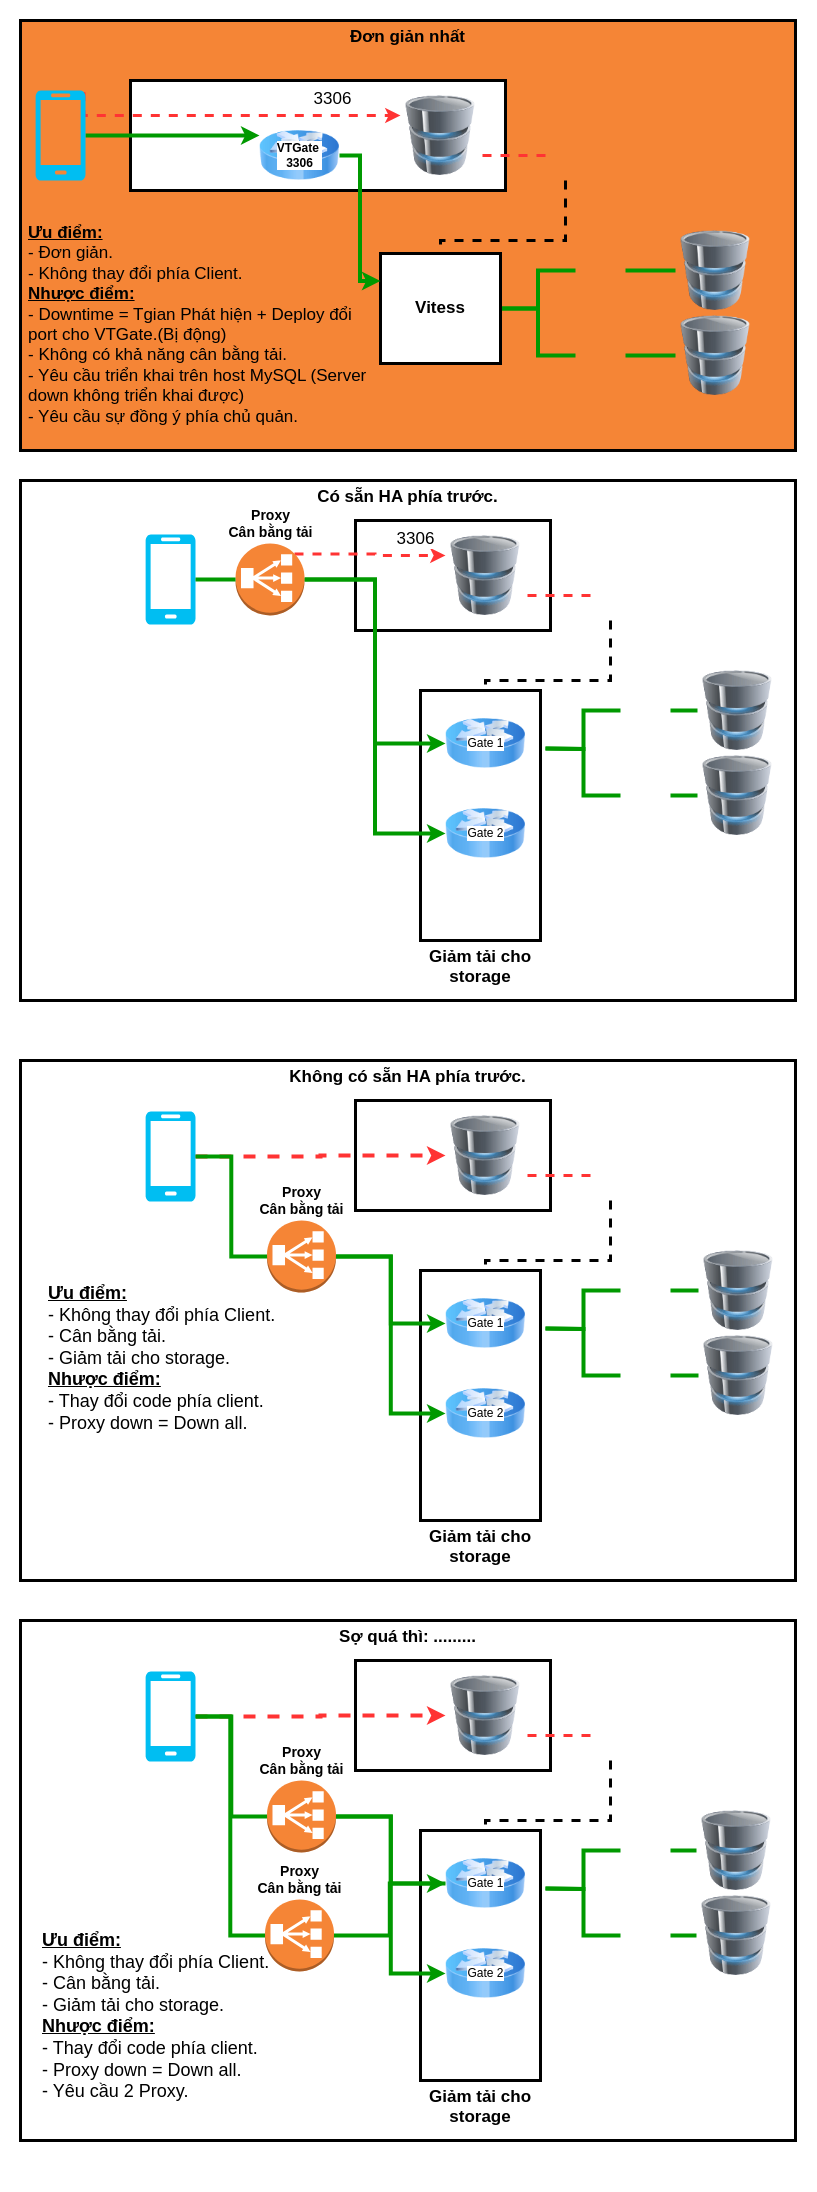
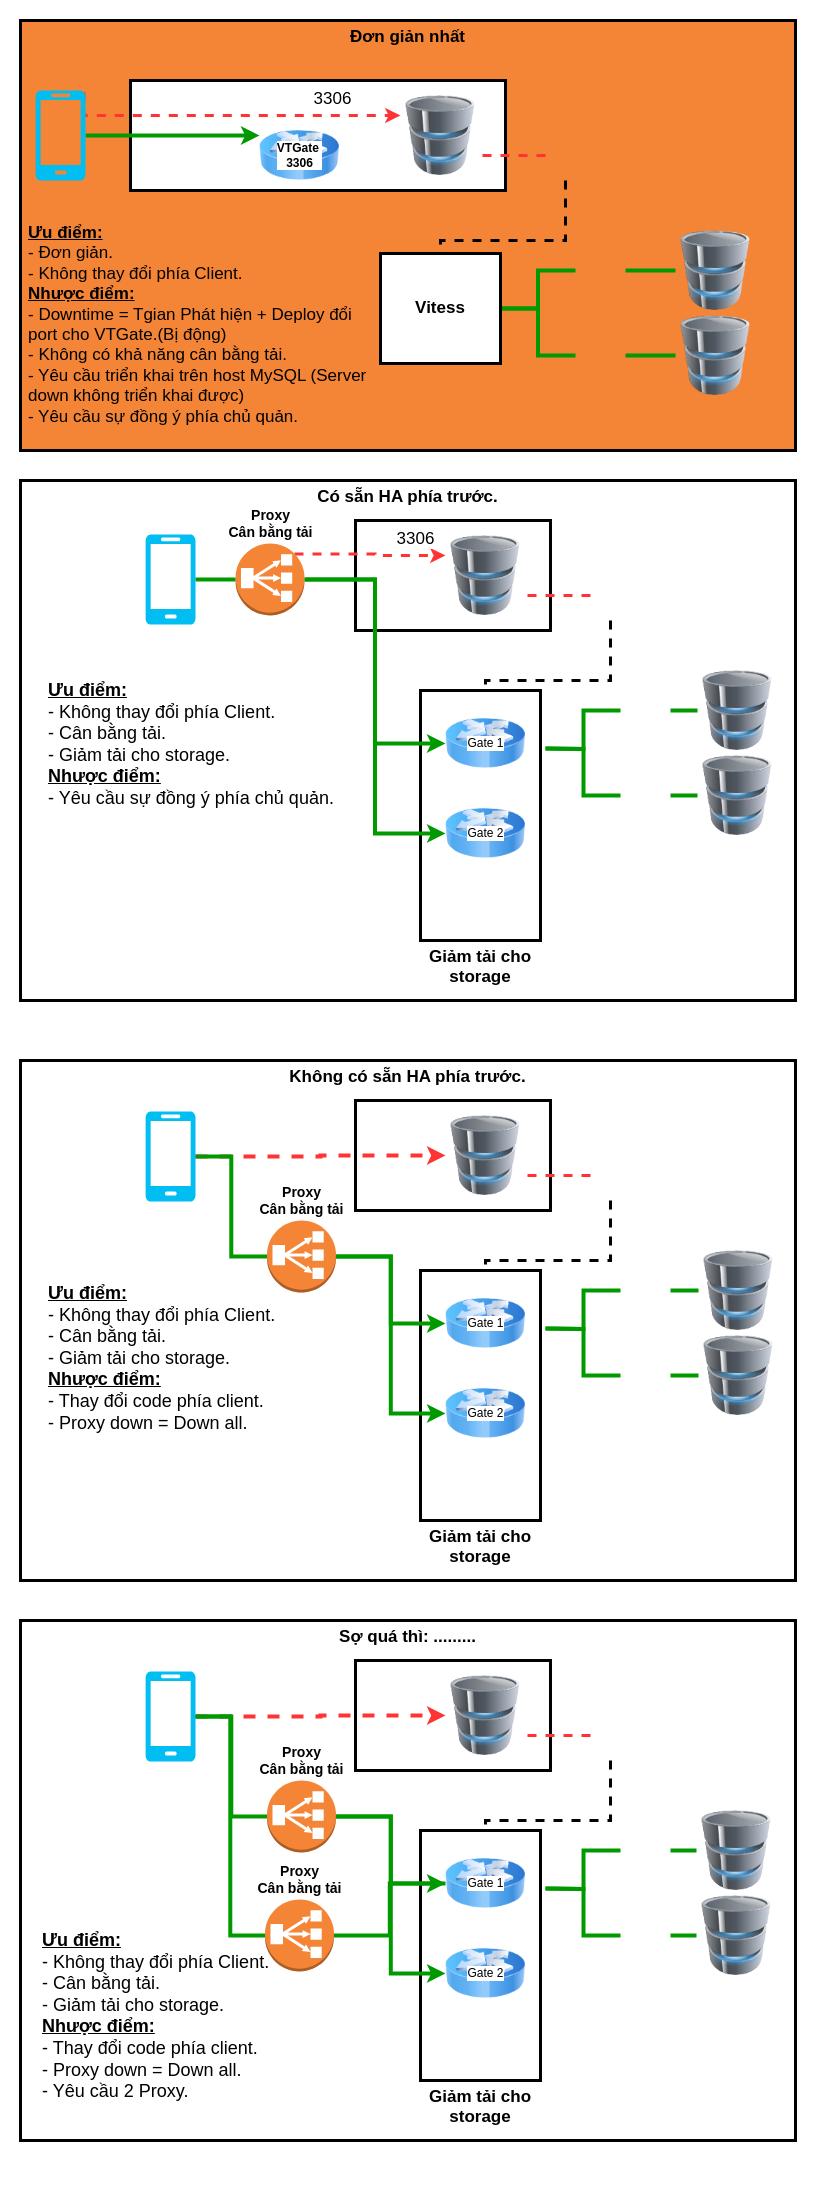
edge "VTGate 3306" -> "Vitess": removed
node "Ưu điểm:- Không thay đổi phía Client.- Cân bằng tải.- Giảm tải cho storage.Nhược điểm:- Yêu cầu sự đồng ý phía chủ quản.": added
